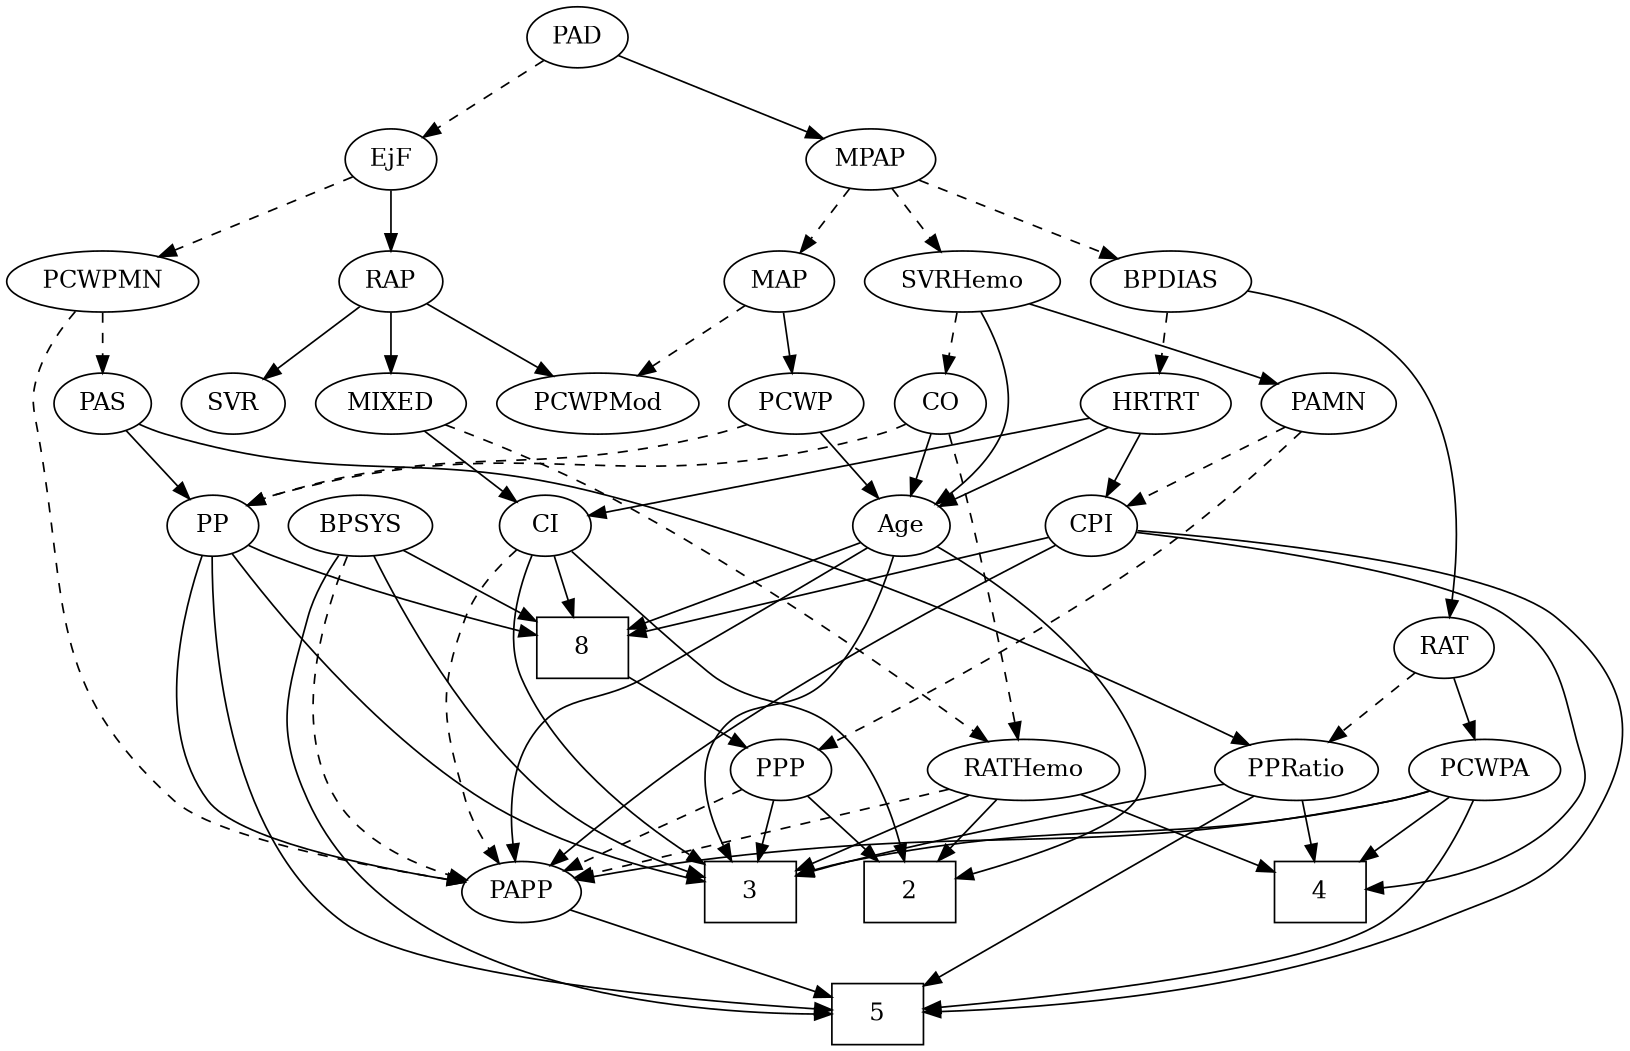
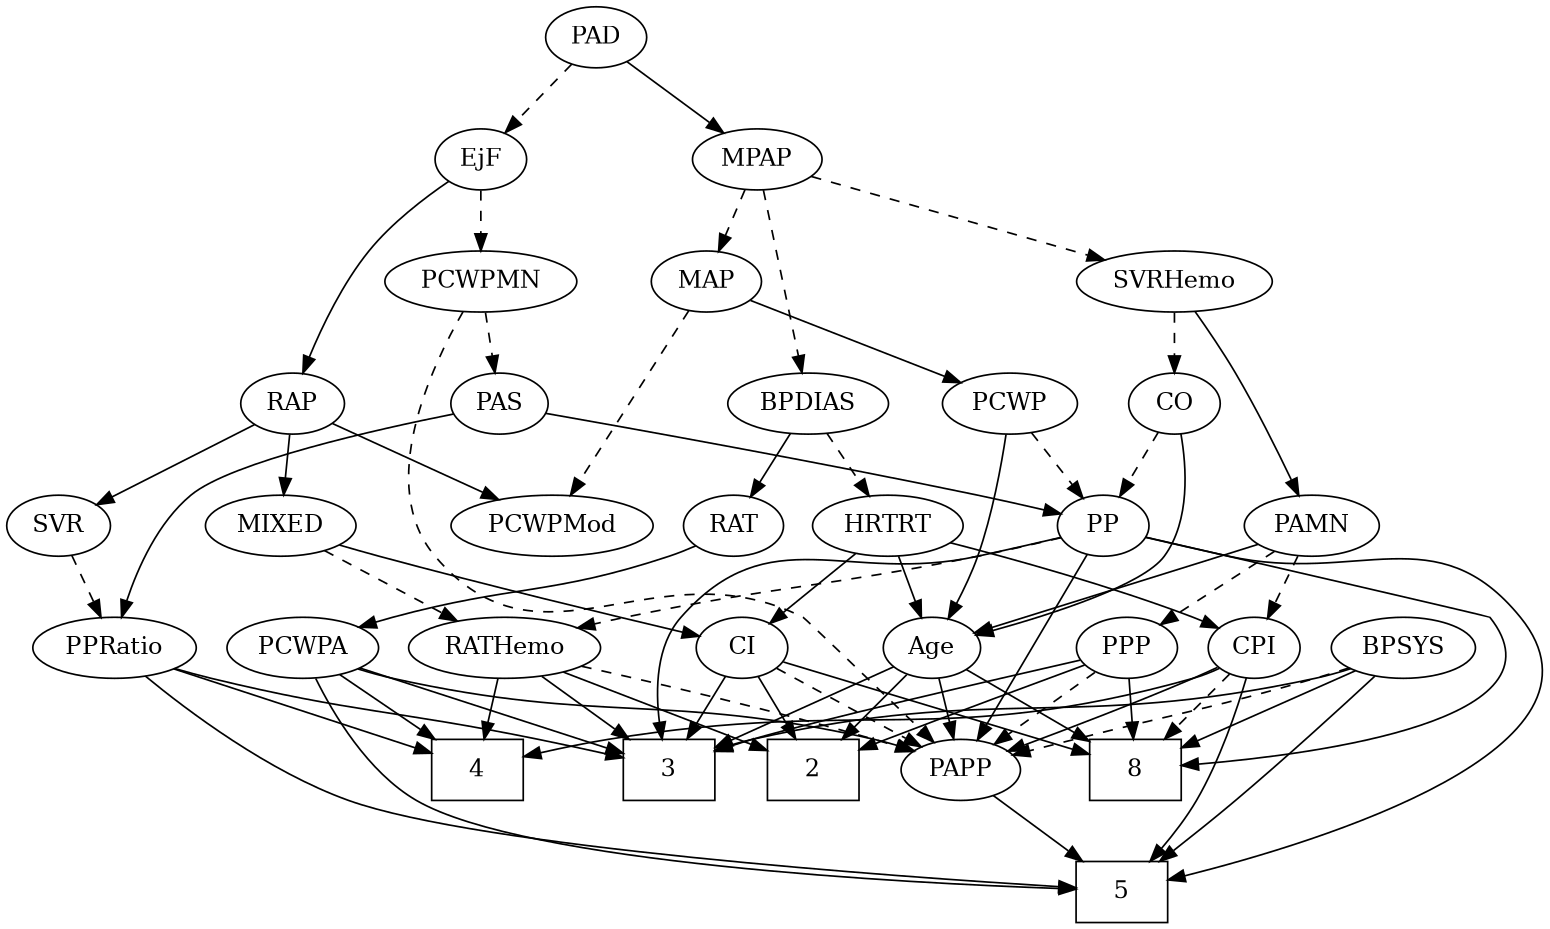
edge "SVRHemo" -> "Age": now "PAMN" -> "Age"
edge "CPI" -> "8": style solid -> dashed
edge "CO" -> "RATHemo": now "PP" -> "RATHemo"
edge "RAT" -> "PPRatio": now "SVR" -> "PPRatio"
edge "8" -> "PPP": reversed
